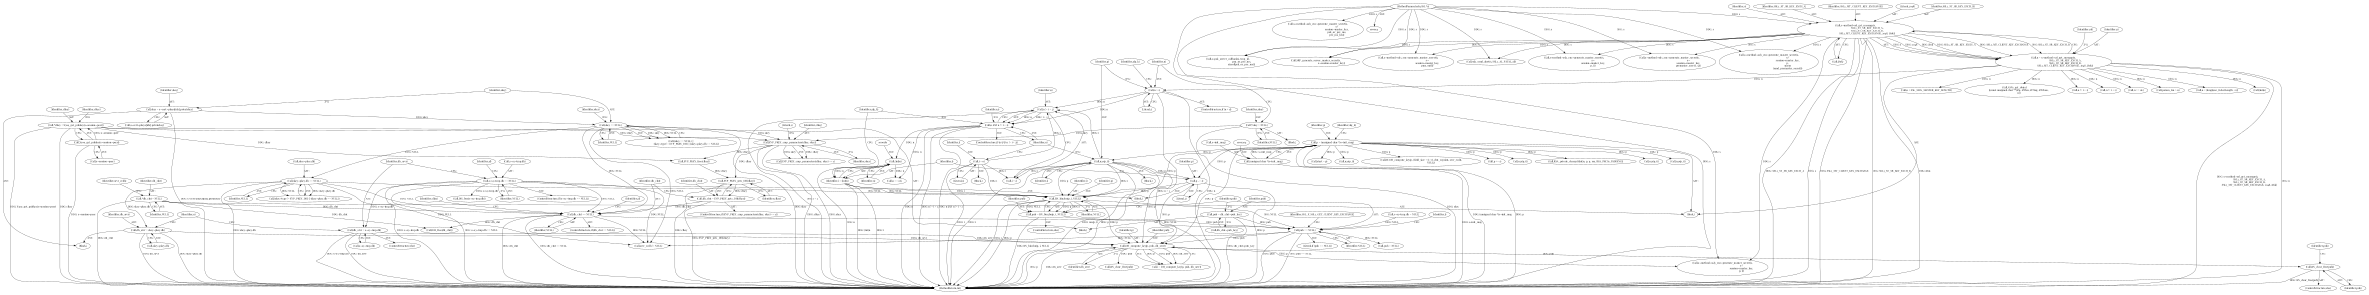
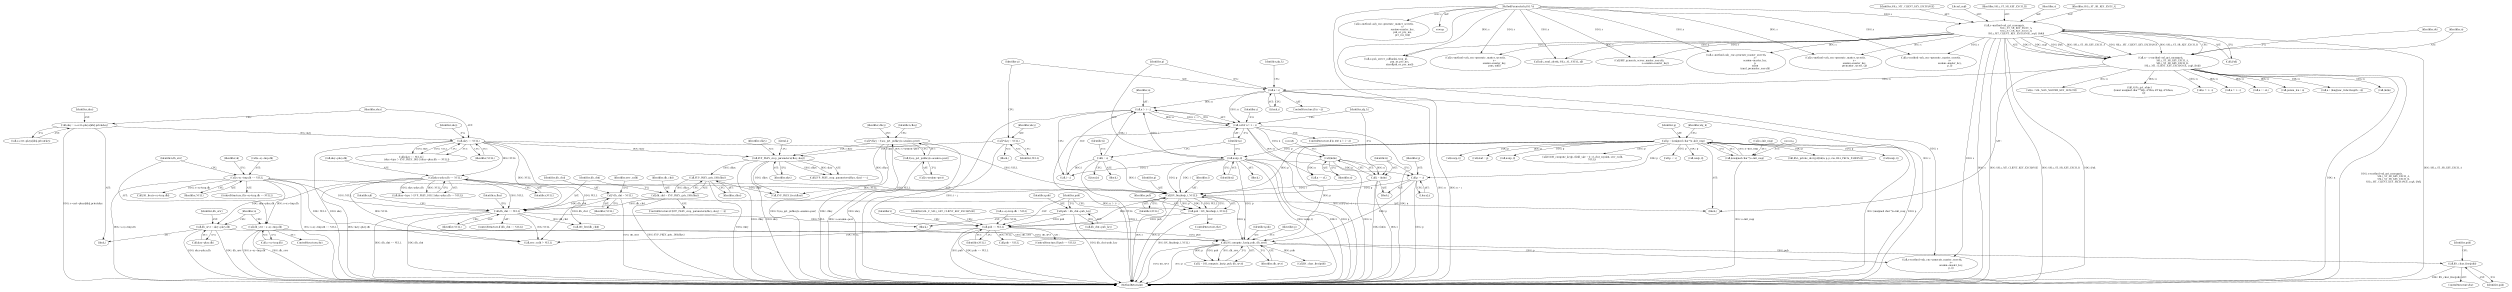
edge "(Call,skey == NULL)" -> "(Call,BN_bin2bn(p, i, NULL))": added, label "DDG: NULL"
edge "(Call,EVP_PKEY_free(clkey))" -> "(Call,EVP_PKEY_get1_DH(clkey))": reversed
edge "(Literal,0)" -> "(Call,i = 0)": removed, label "AST:"
node "(Identifier,i = (int)n)": label "(Identifier,i = (int)n)" -> "(Call,i = (int)n)"
node "(Literal,if (pub == NULL))": label "(Literal,if (pub == NULL))" -> "(ControlStructure,if (pub == NULL))"
